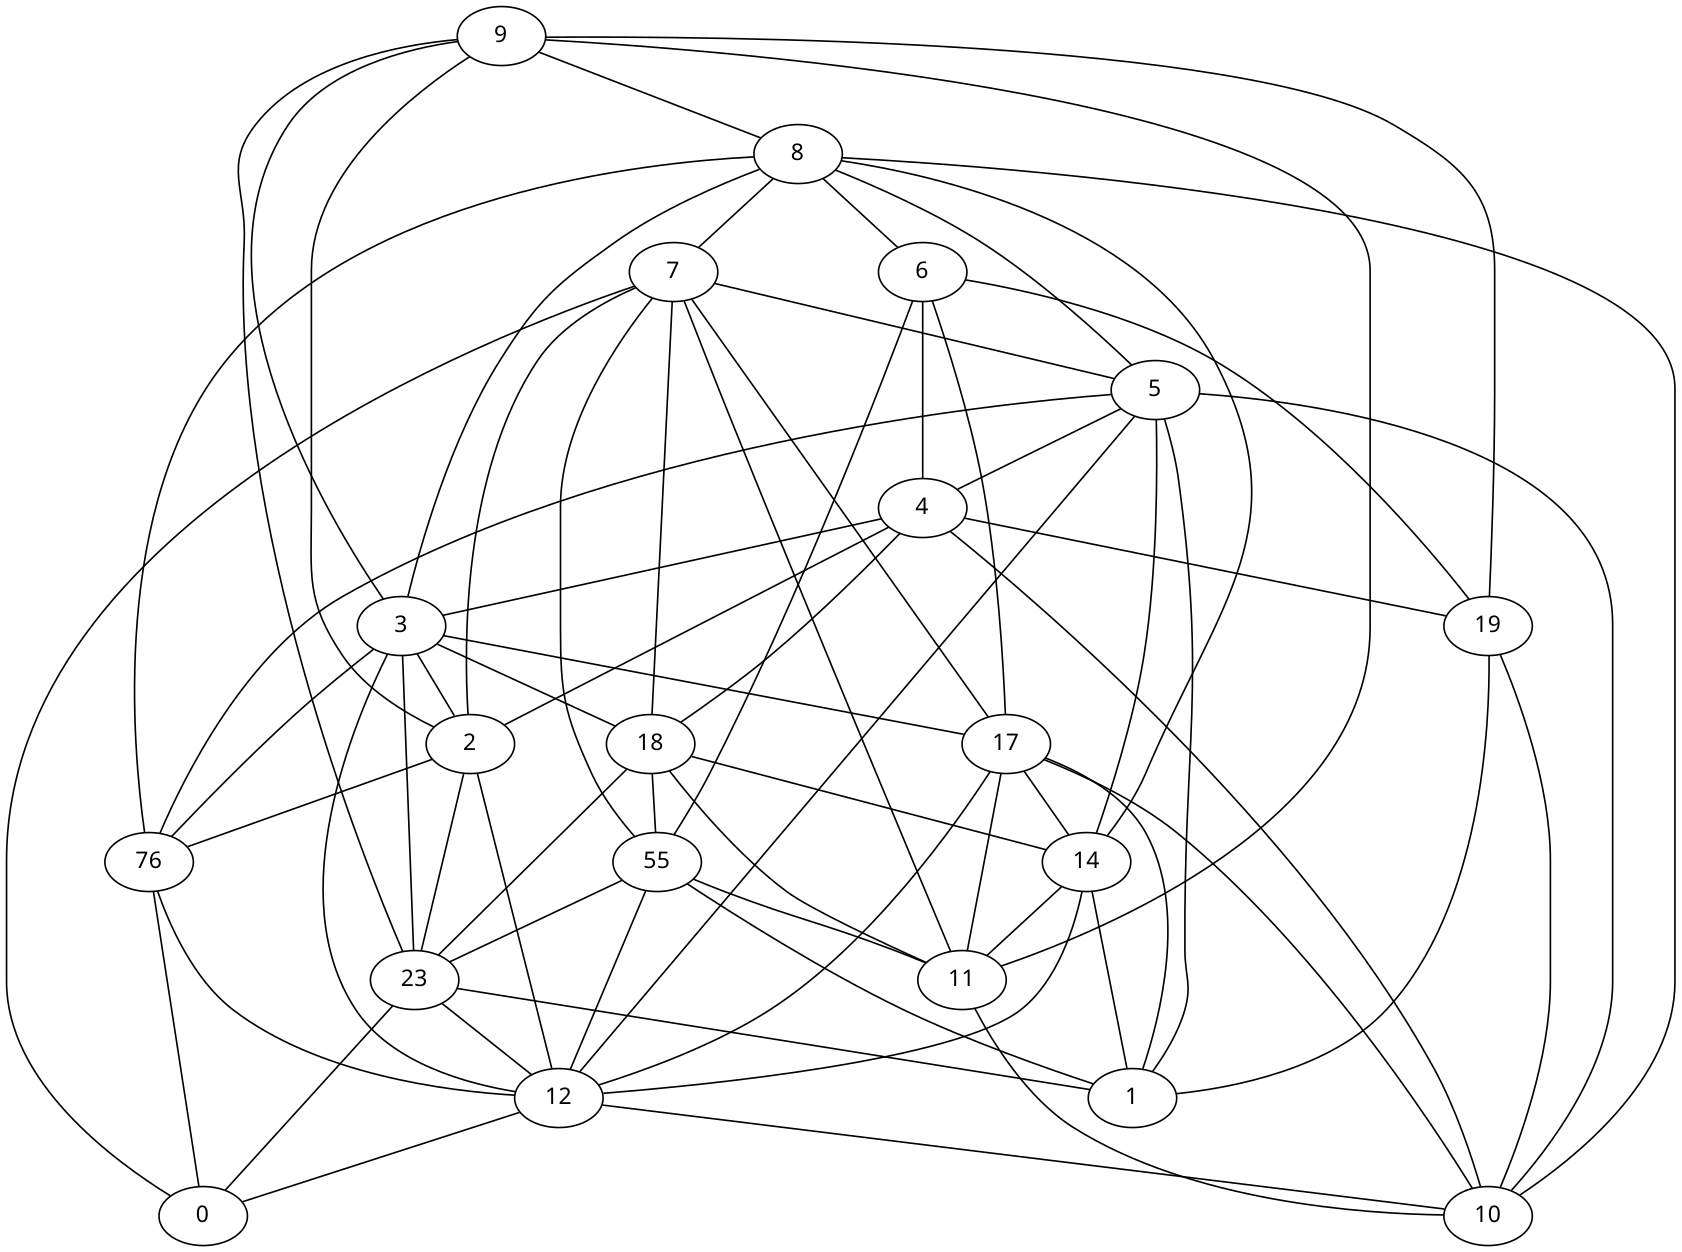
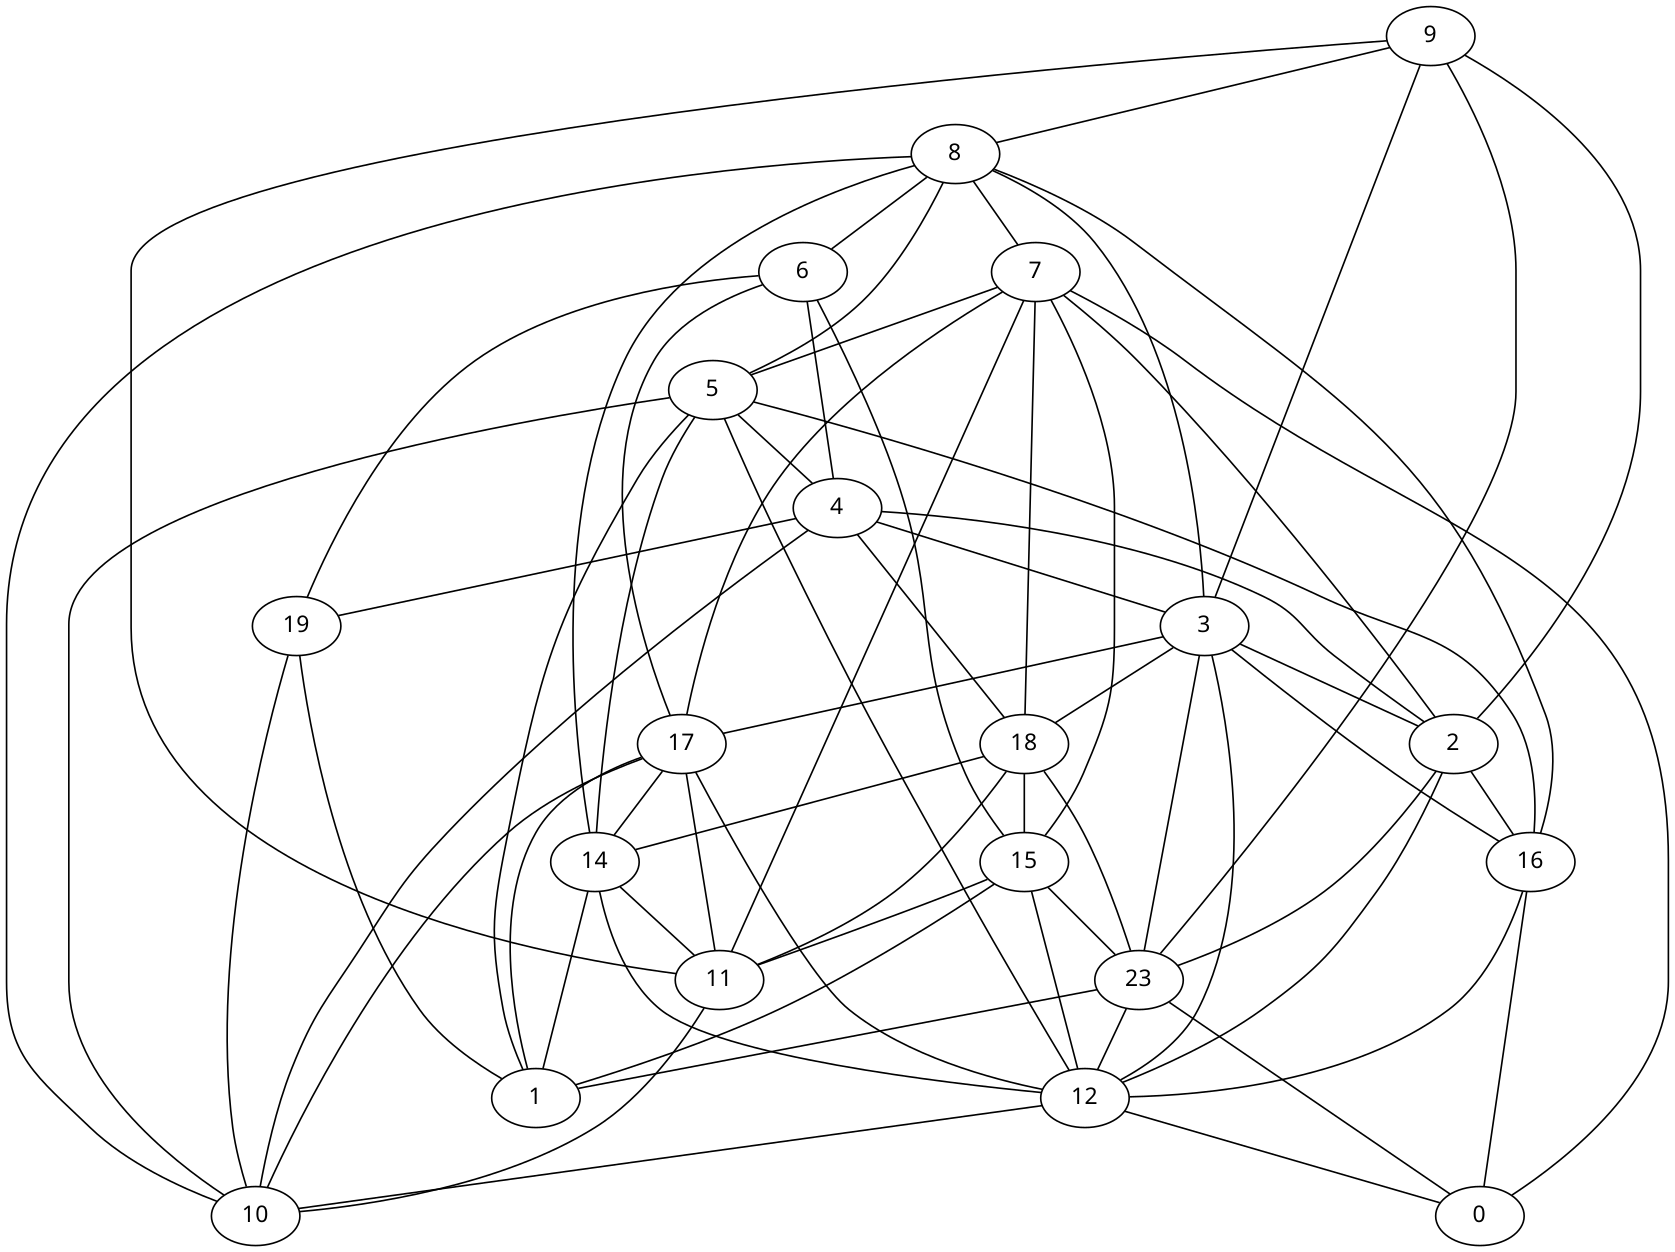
edge "9" -- "19": removed
node "76": label "76" -> "16"
node "55": label "55" -> "15"
